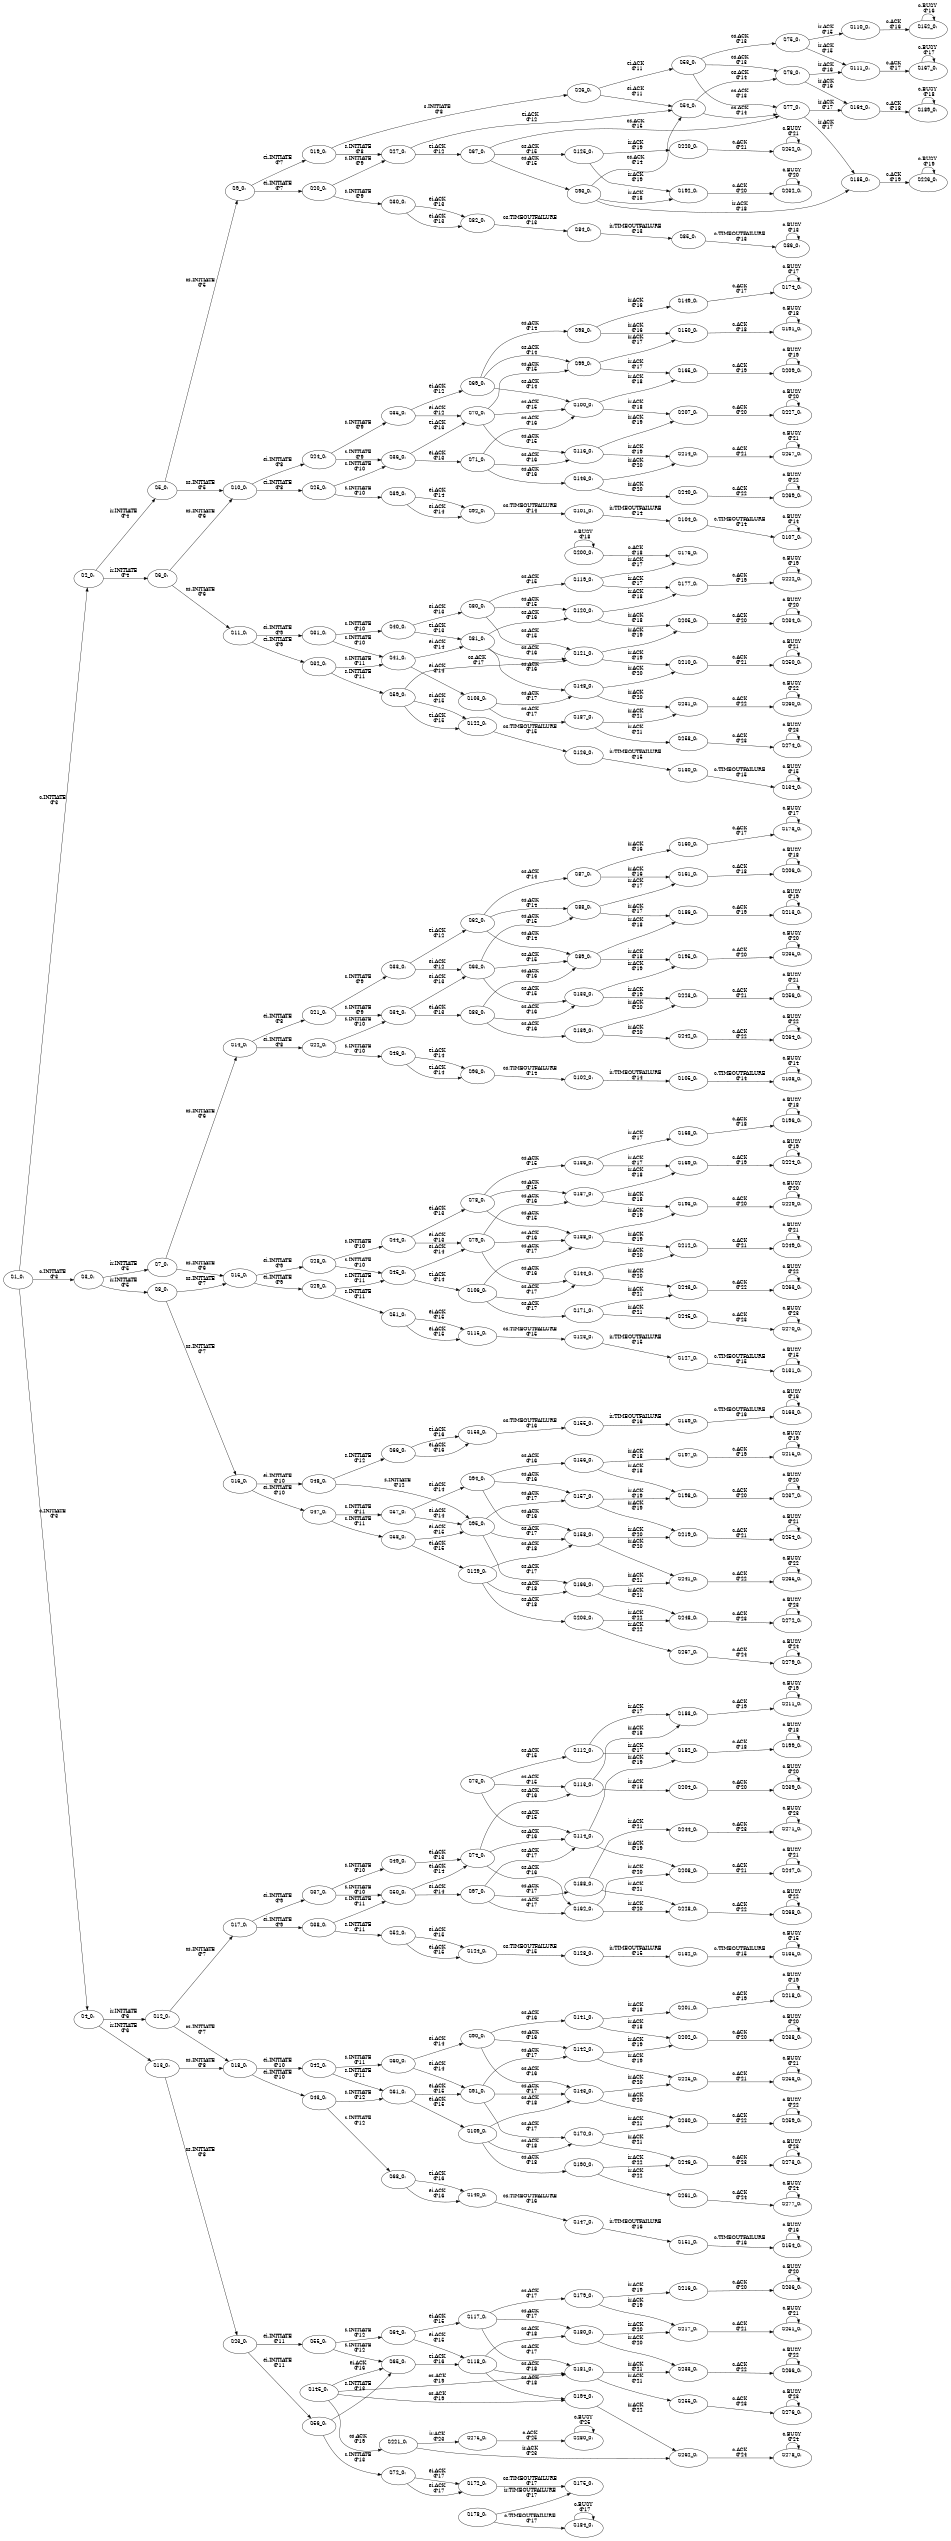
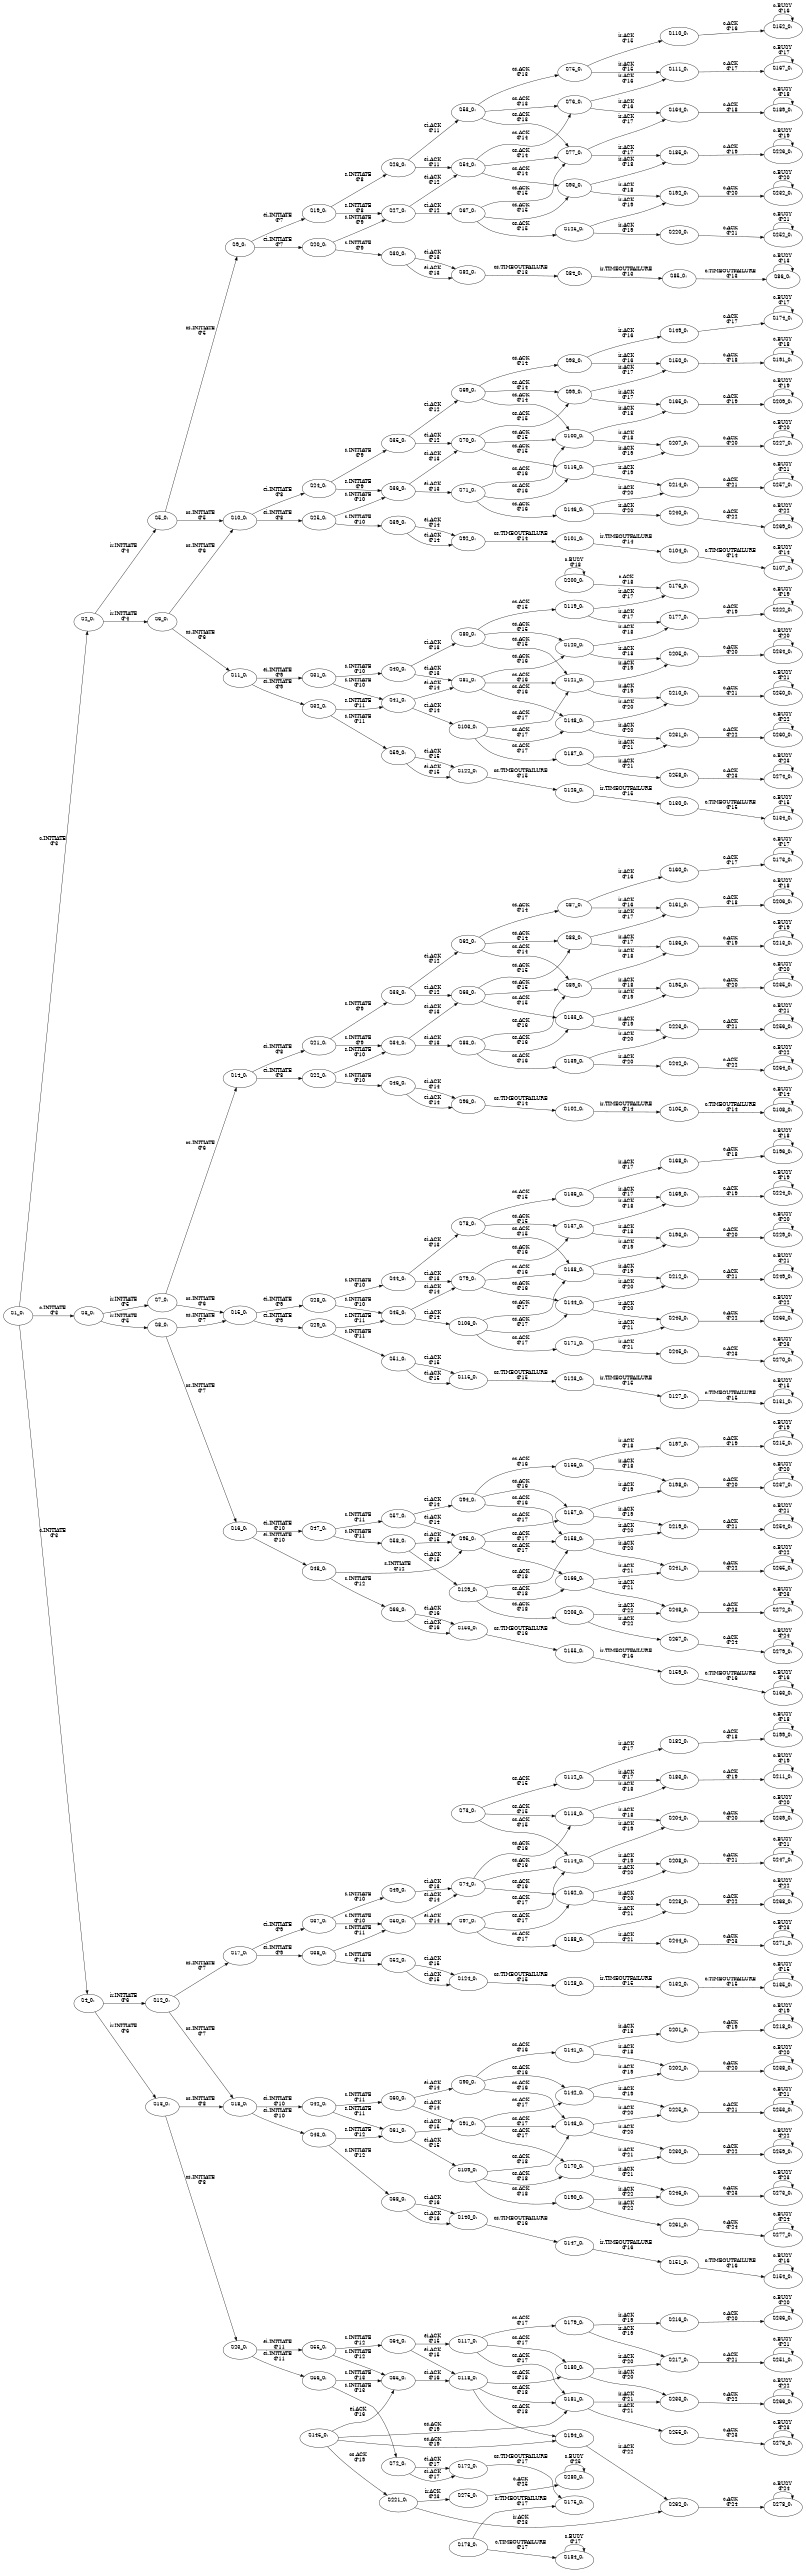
edge "S93_0:" -> "S54_0:": reversed
edge "S59_0:" -> "S121_0:": now "S103_0:" -> "S121_0:"
edge "S114_0:" -> "S182_0:": now "S114_0:" -> "S204_0:"
